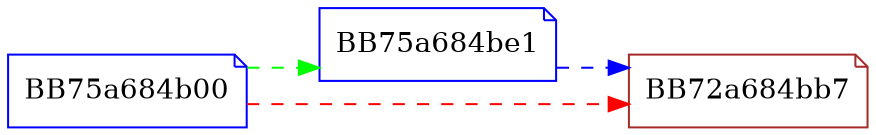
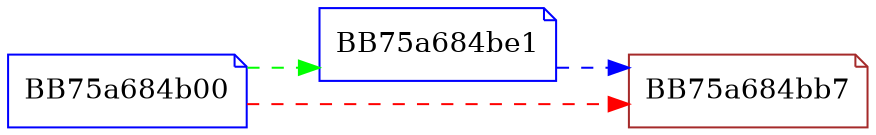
node "BB72a684bb7": label "BB72a684bb7" -> "BB75a684bb7"
